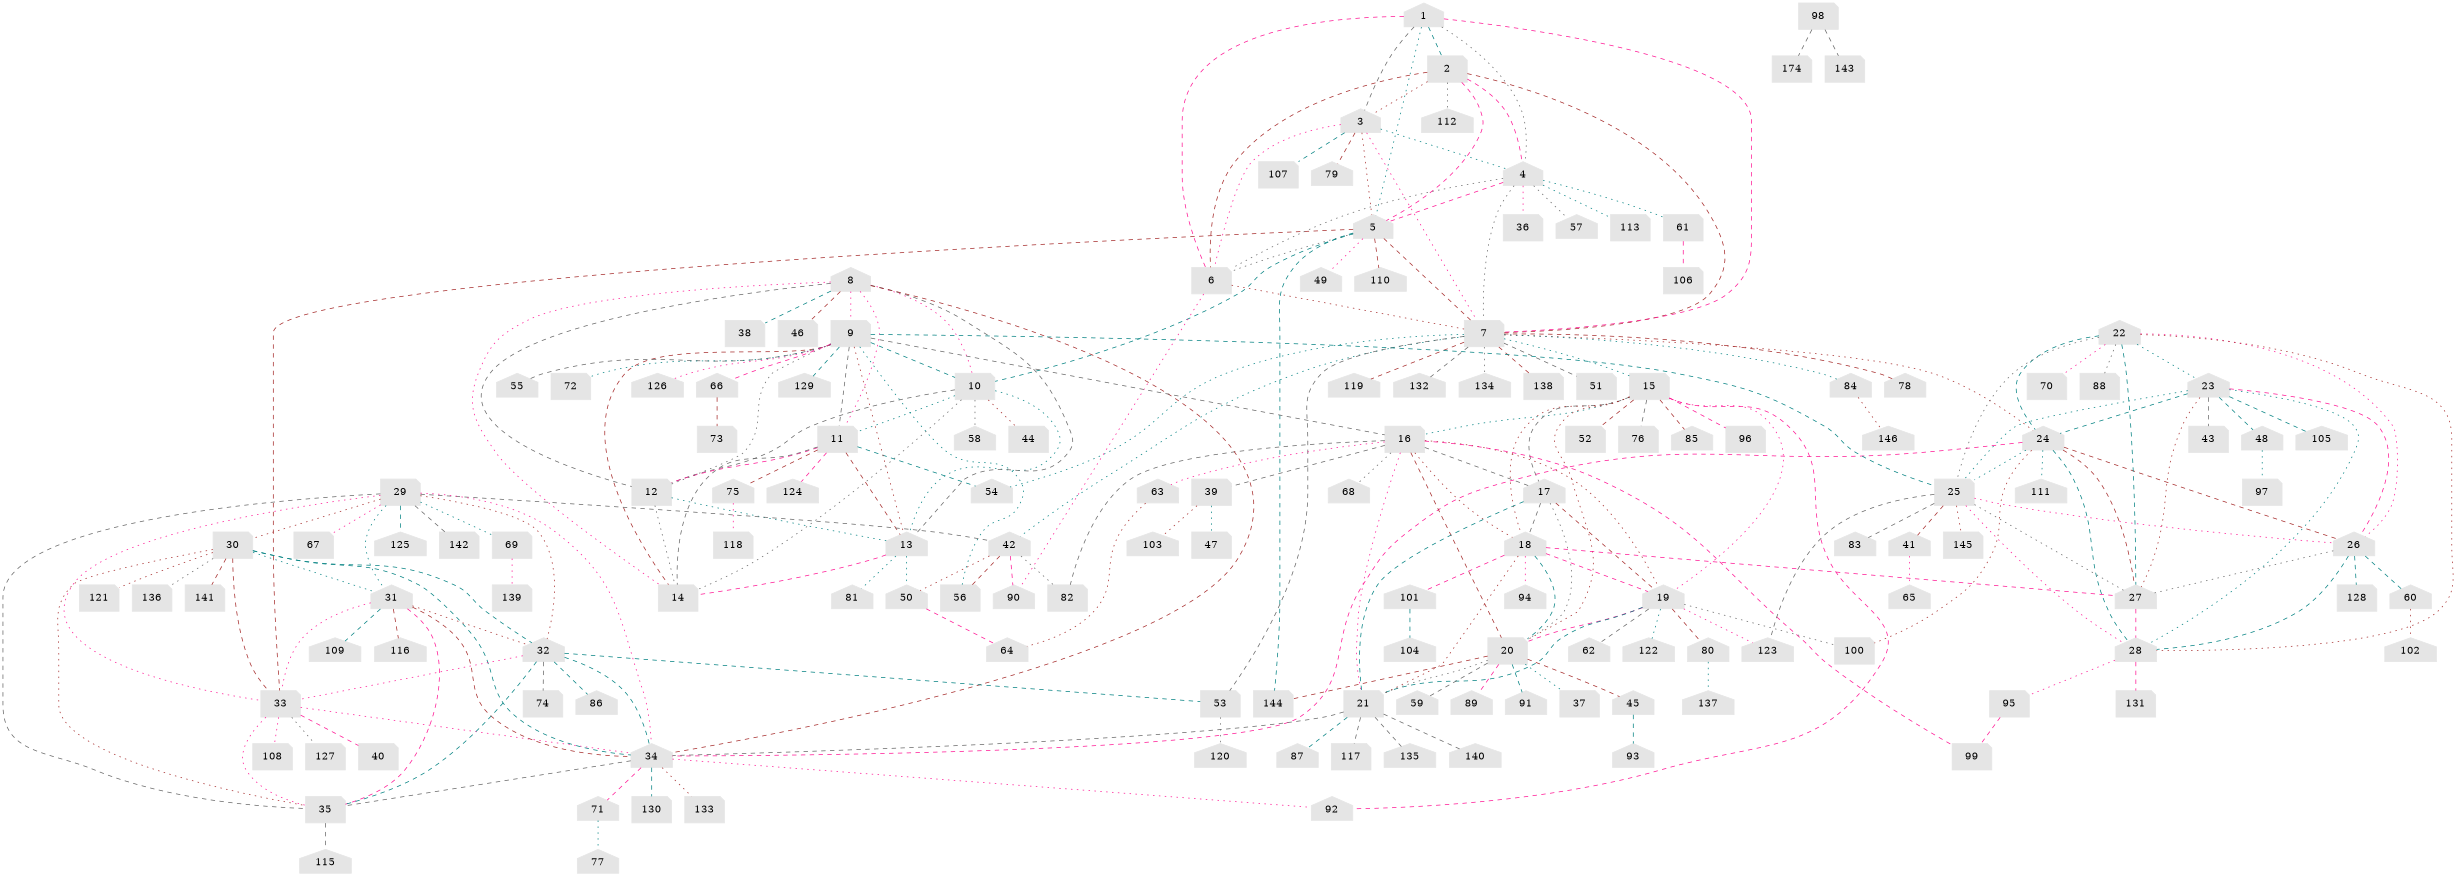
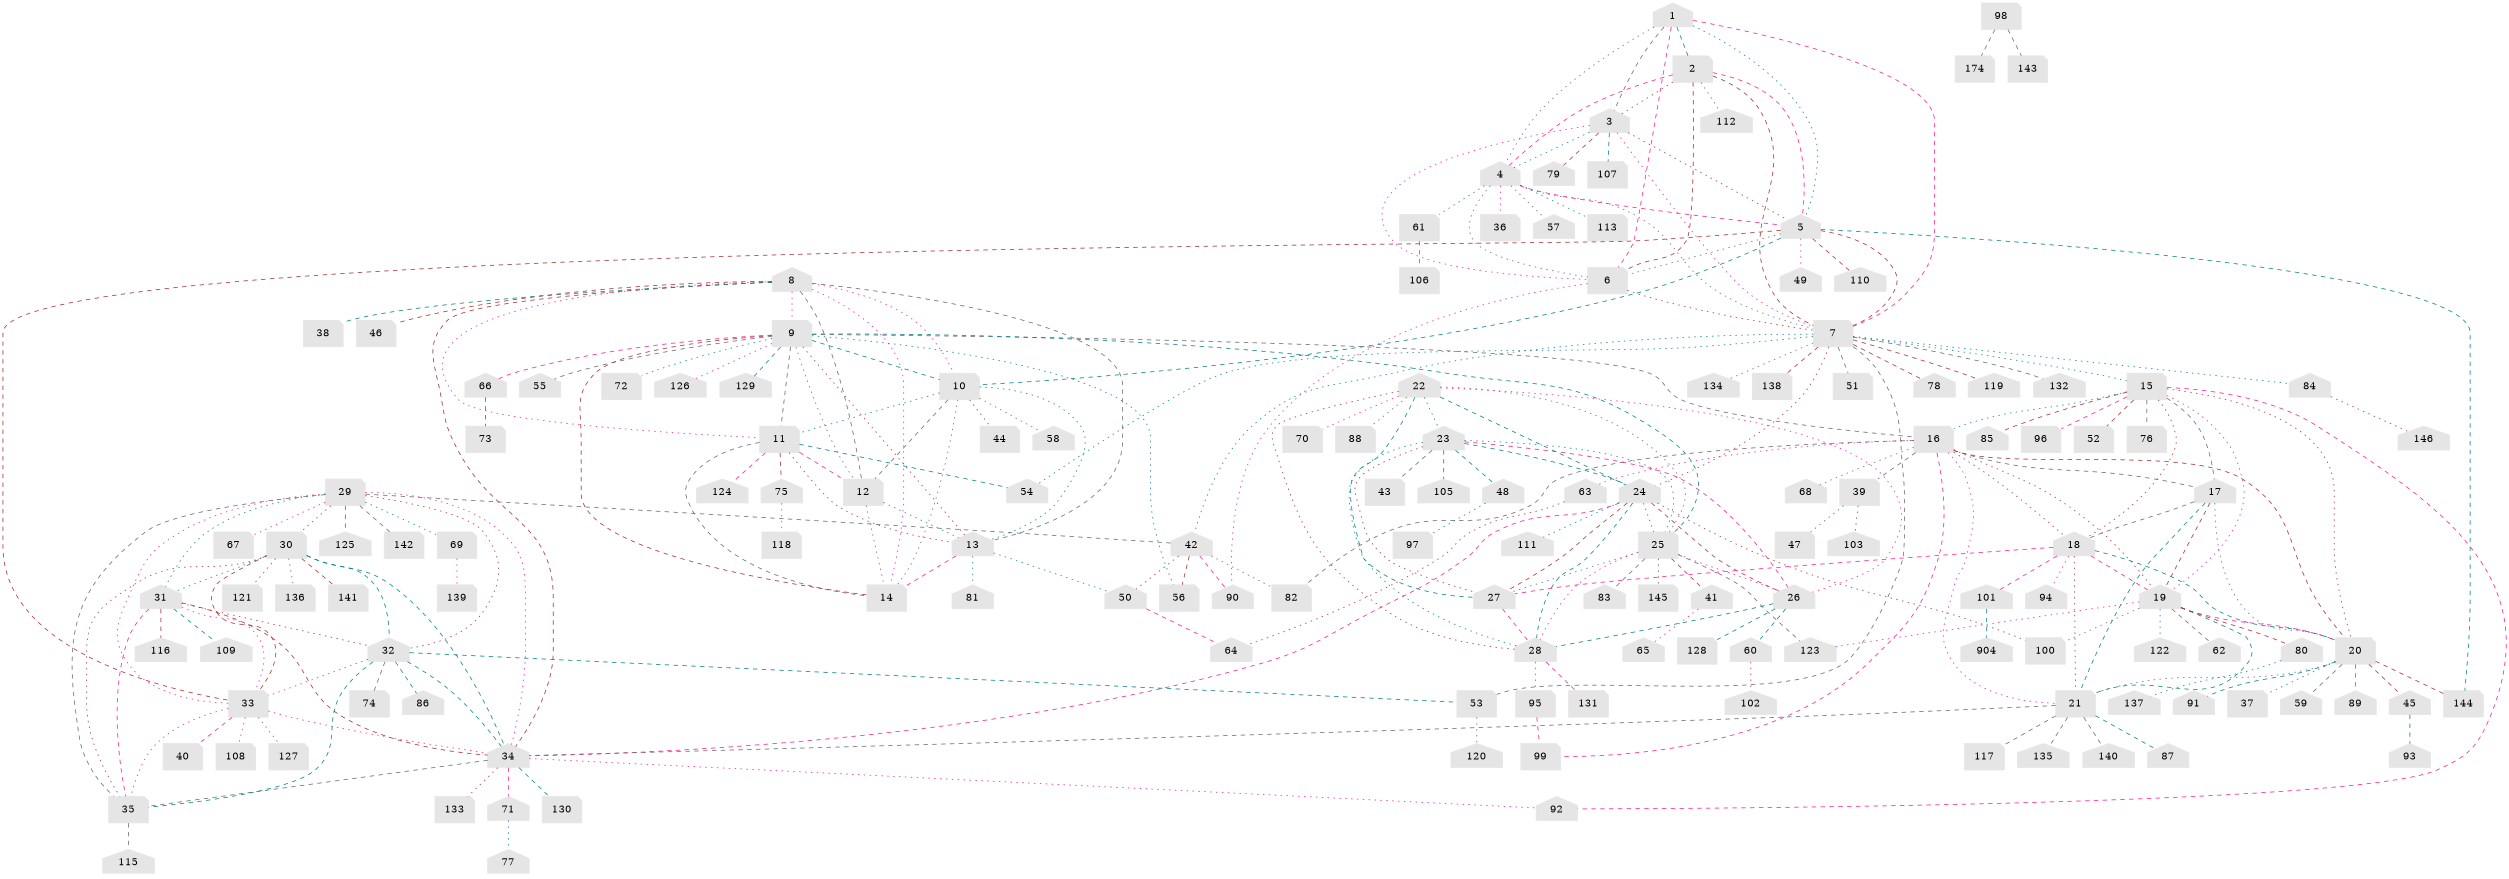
edge "11" -- "13": style dashed -> dotted
edge "26" -- "27": removed
node "104": label "104" -> "904"
